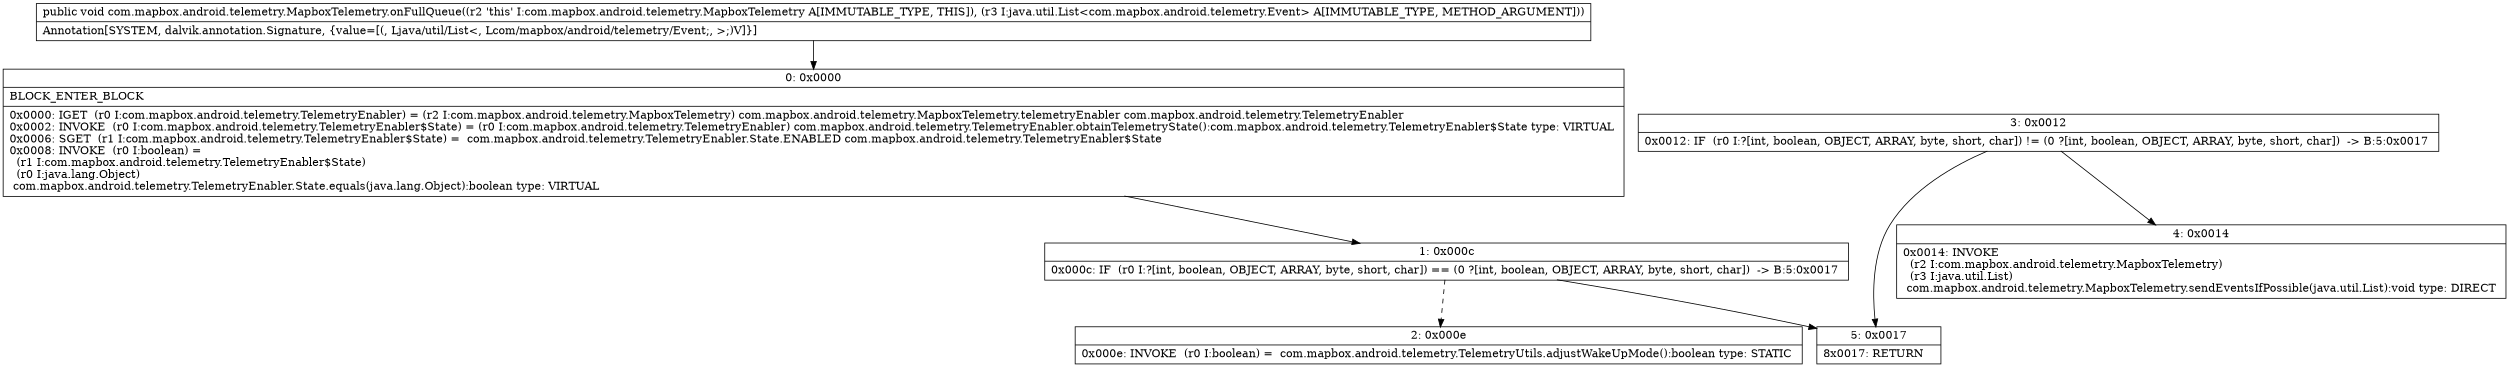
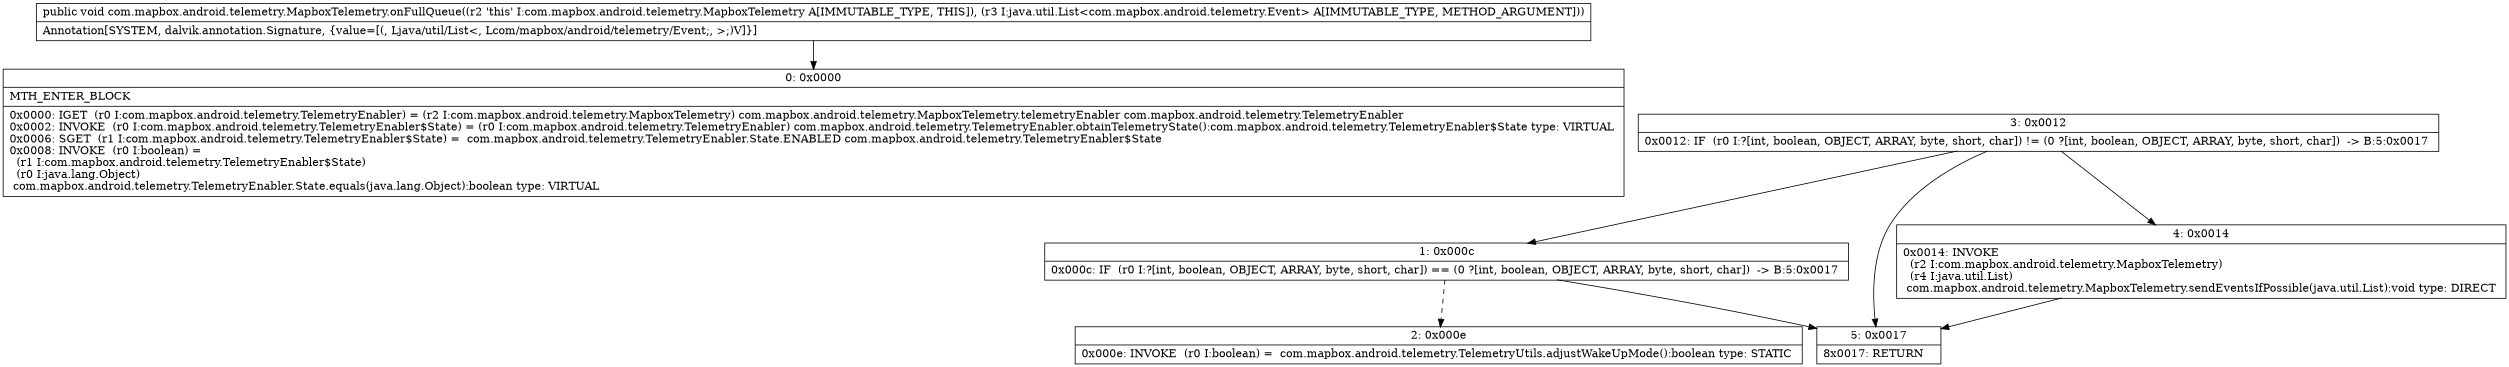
node "0: 0x0000": text "BLOCK_ENTER_BLOCK" -> "MTH_ENTER_BLOCK"
edge "0: 0x0000" -> "1: 0x000c": now "3: 0x0012" -> "1: 0x000c"
node "4: 0x0014": text "(r3 I:java.util.List)" -> "(r4 I:java.util.List)"
edge "4: 0x0014" -> "5: 0x0017": added
